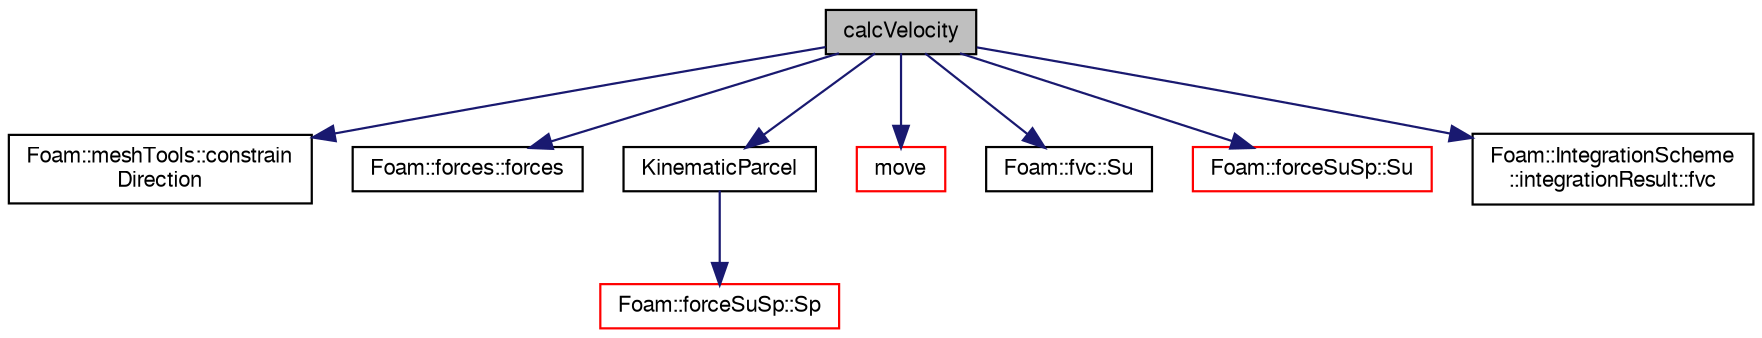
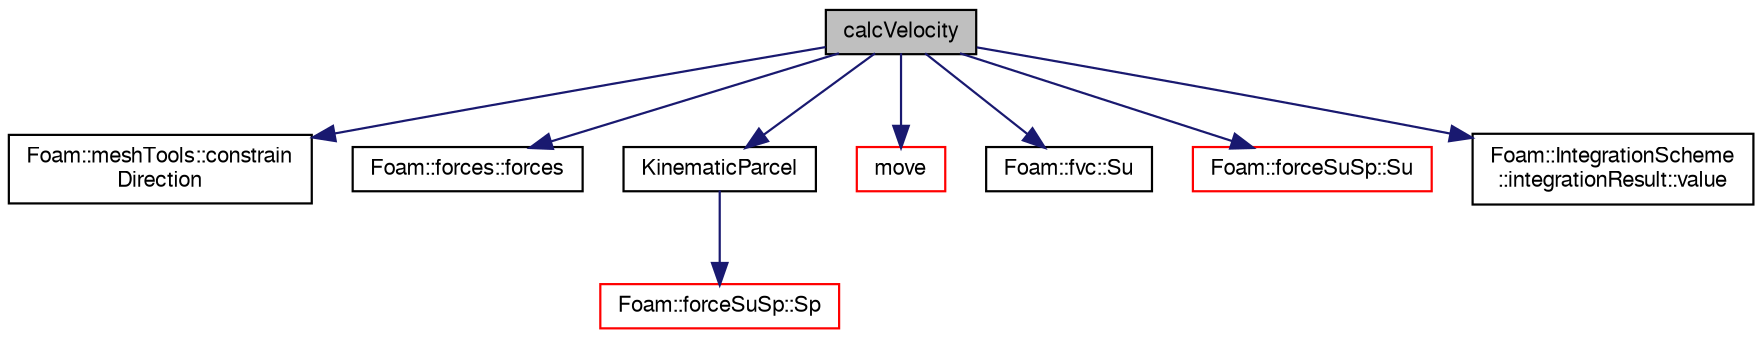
node "Foam::IntegrationScheme ::integrationResult::fvc": label "Foam::IntegrationScheme ::integrationResult::fvc" -> "Foam::IntegrationScheme ::integrationResult::value"
